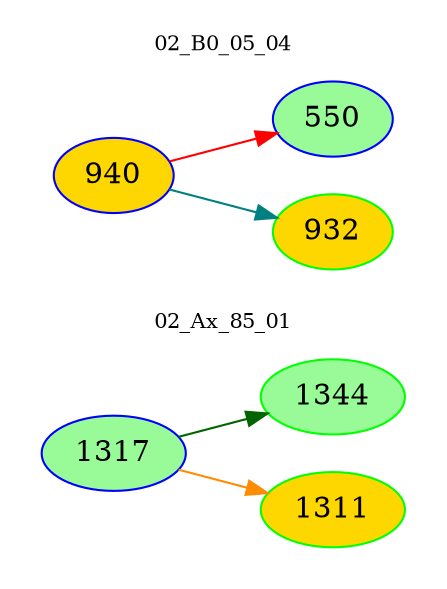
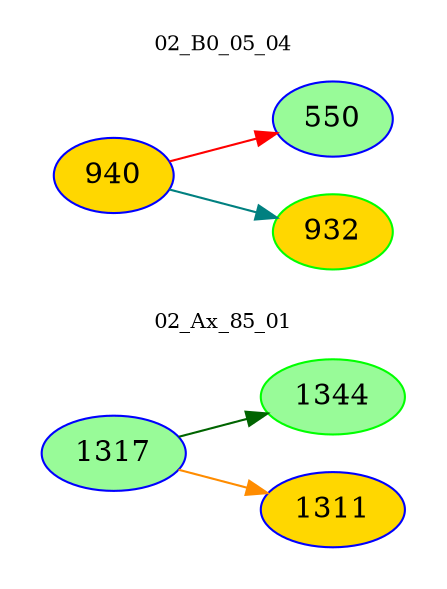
node "1311": color green -> blue
